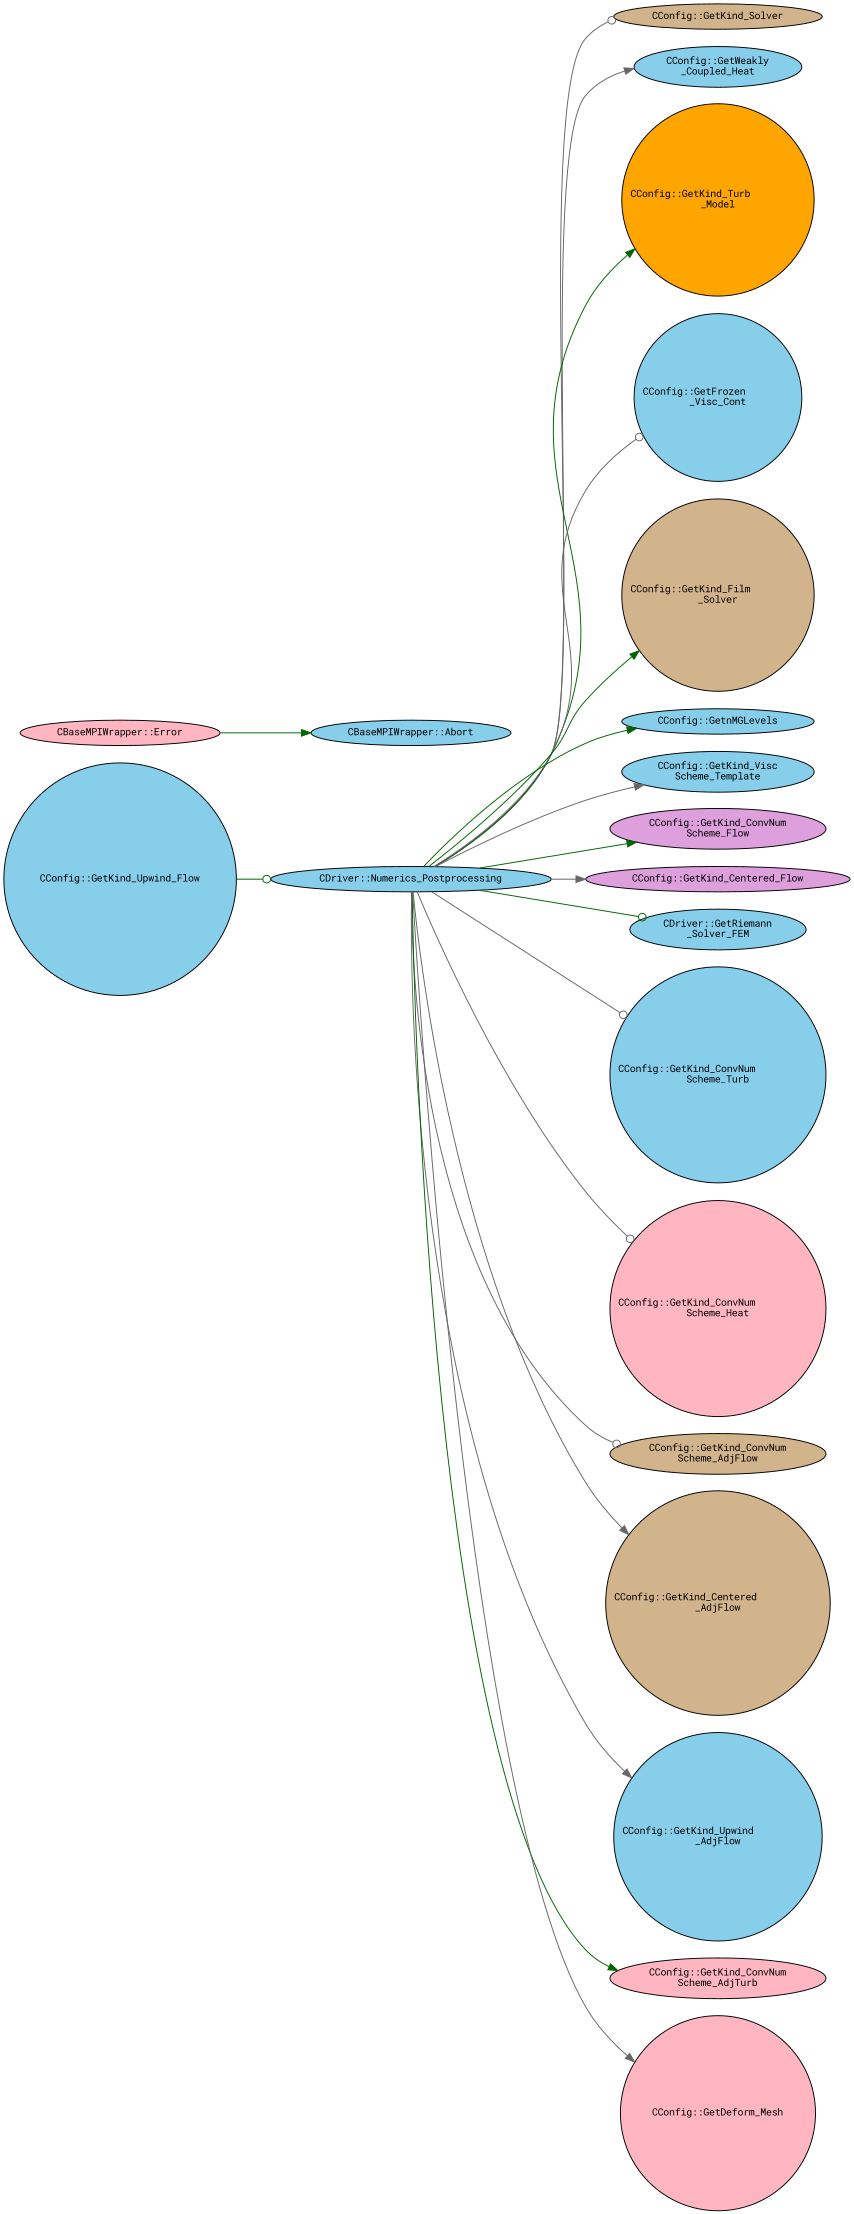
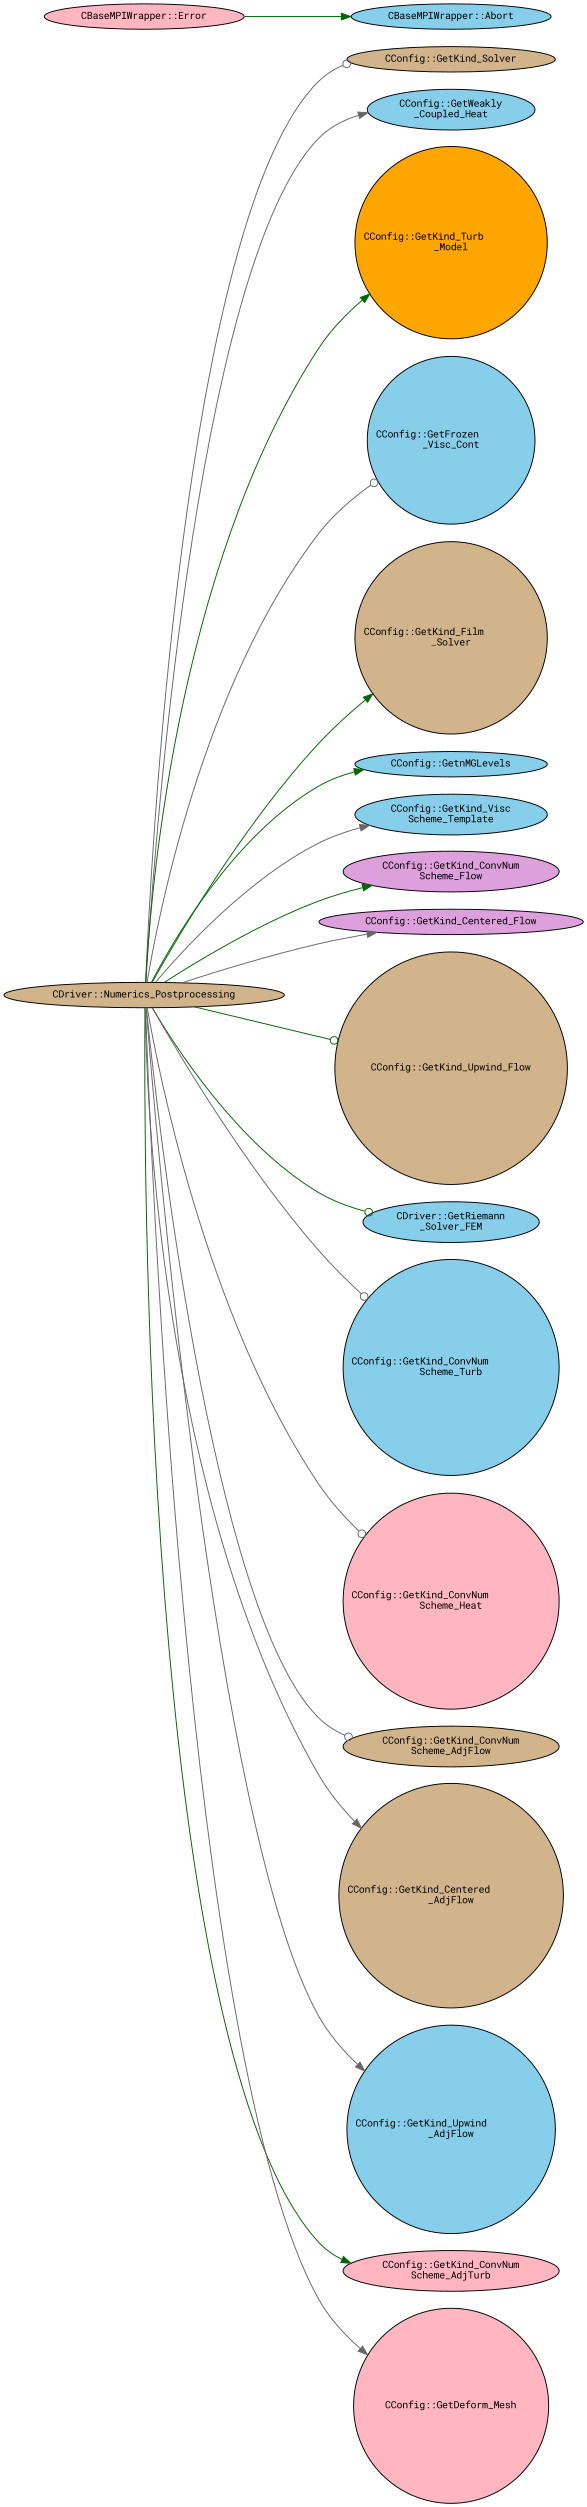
node "CConfig::GetKind_Upwind_Flow": fillcolor skyblue -> tan
edge "CConfig::GetKind_Upwind_Flow" -> "CDriver::Numerics_Postprocessing": reversed
node "CDriver::Numerics_Postprocessing": fillcolor skyblue -> tan
